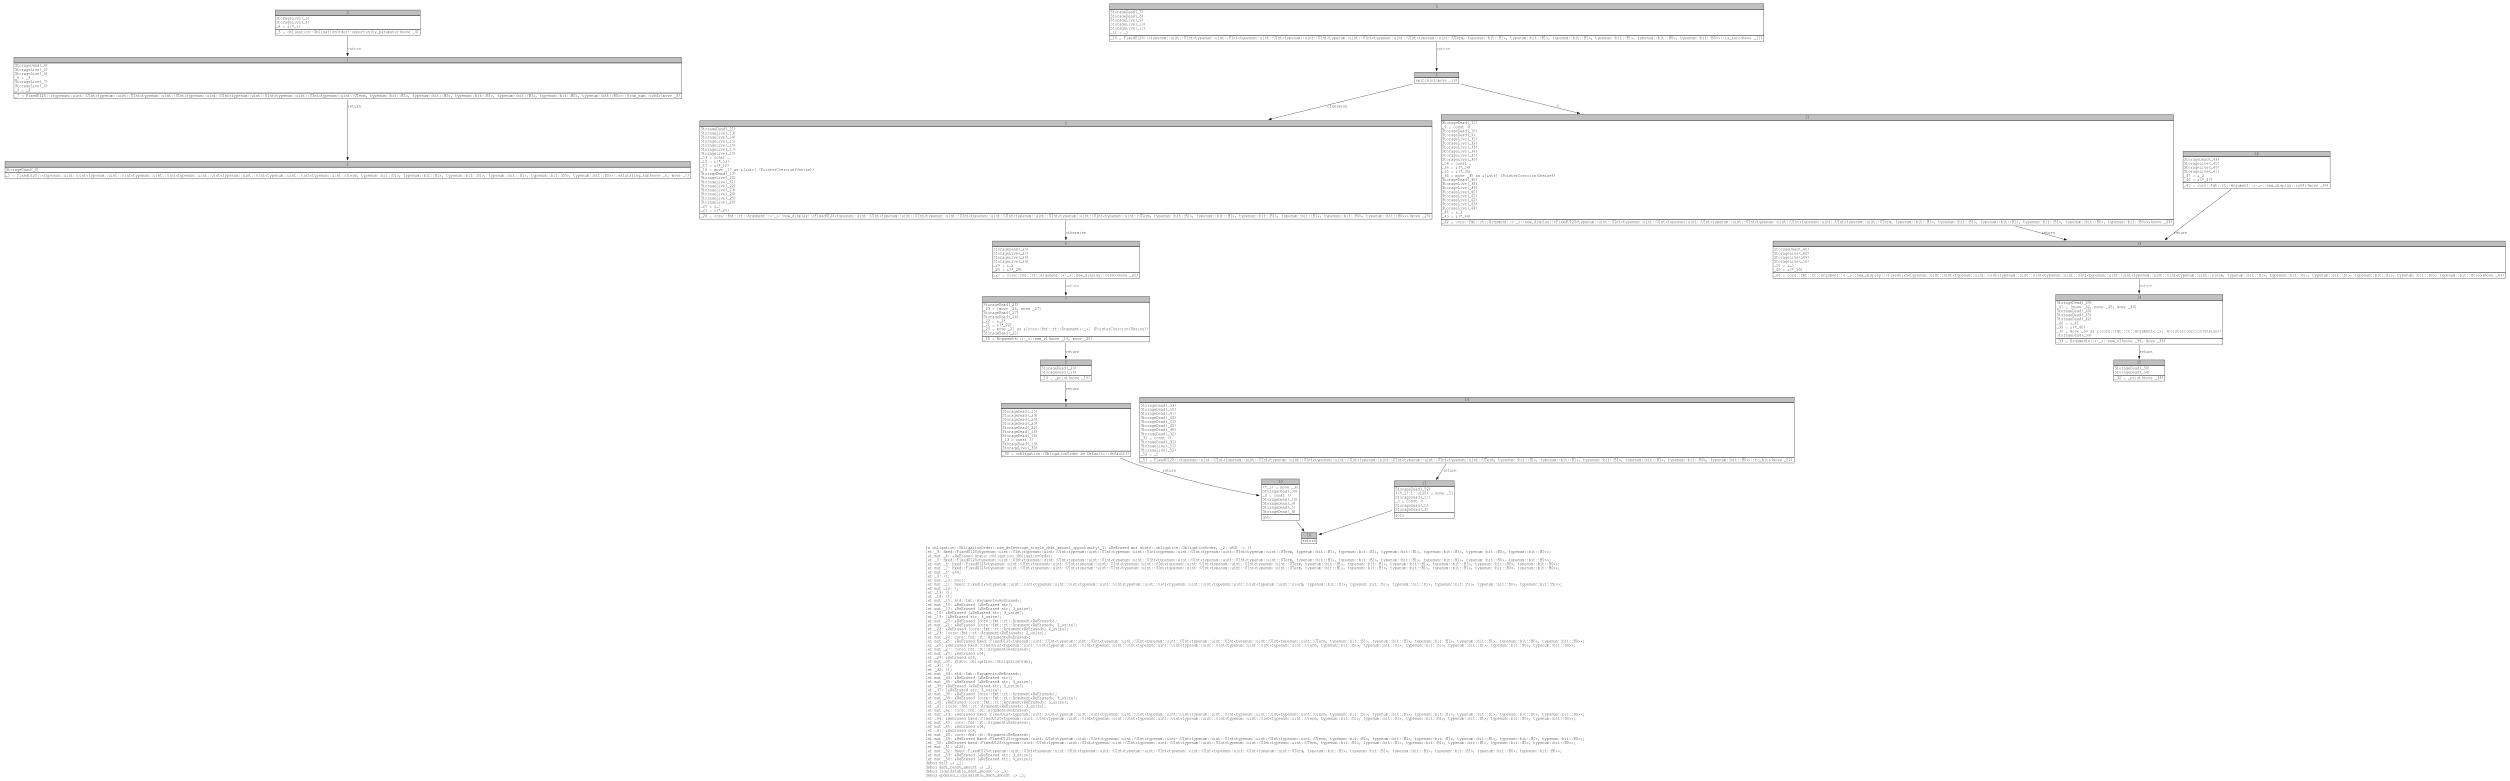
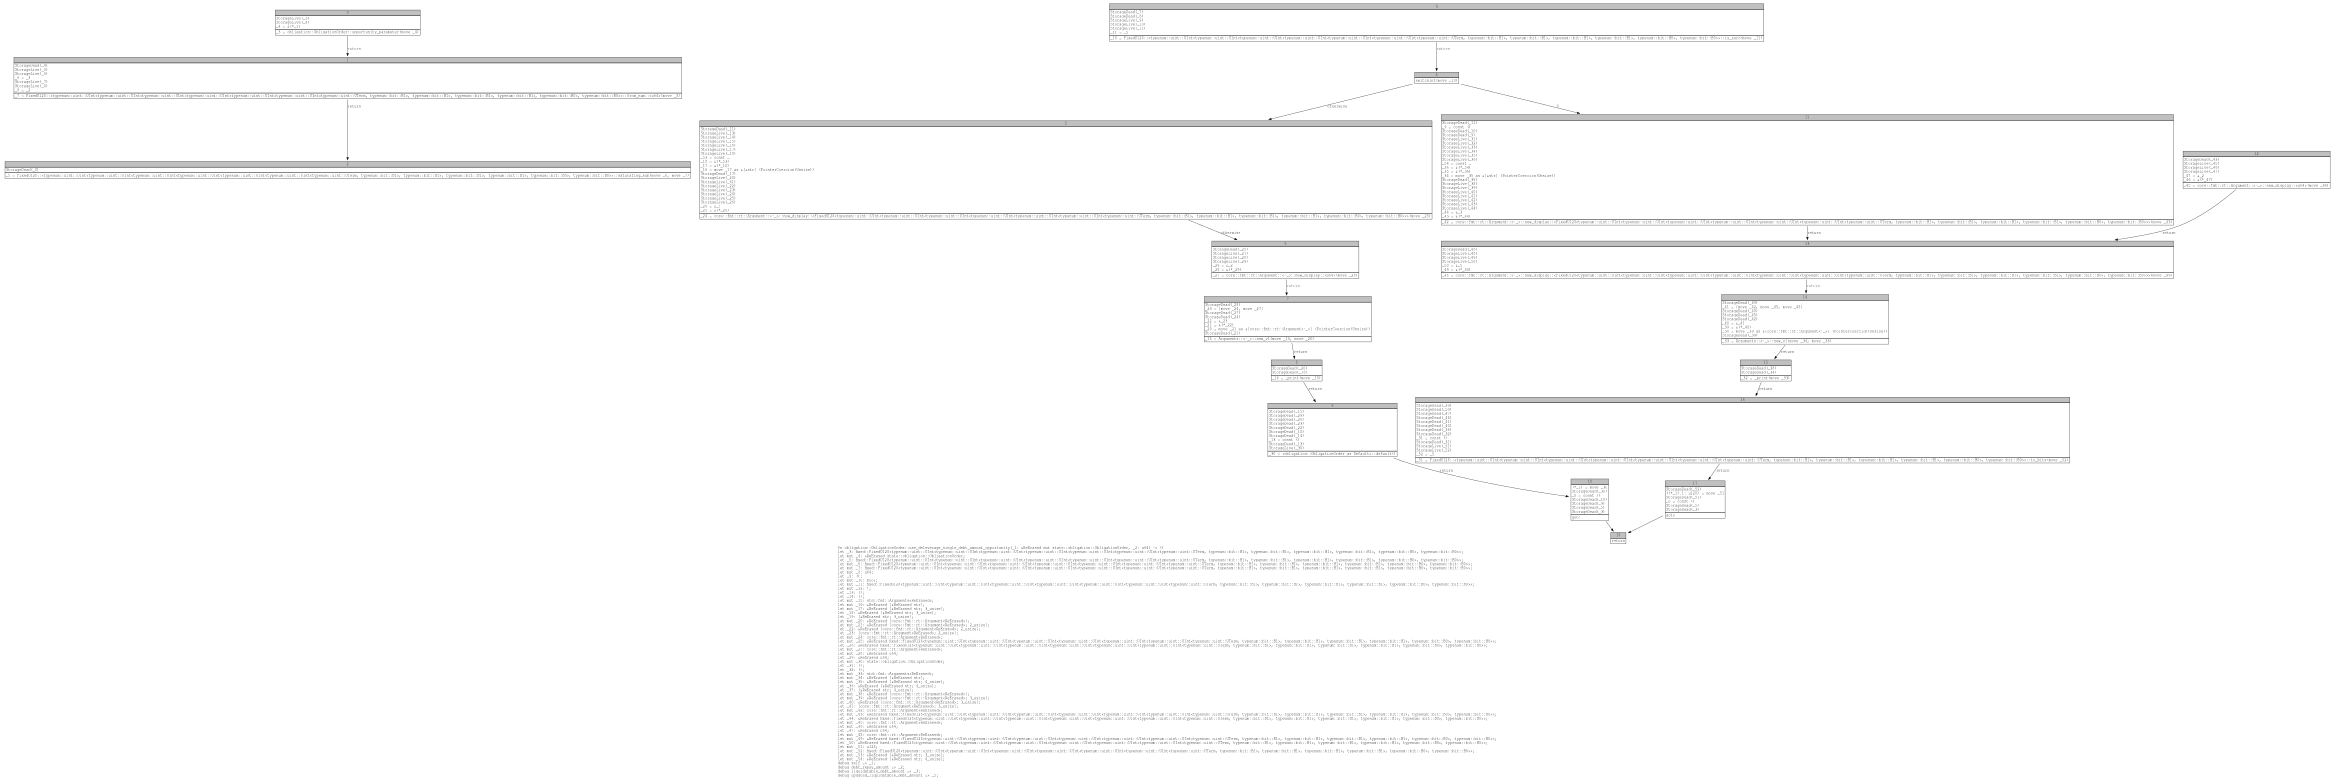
edge "15" -> "16": added, label "return"
